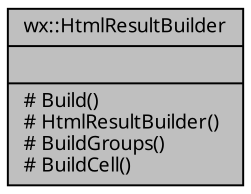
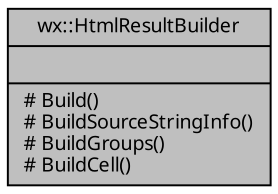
node "wx::HtmlResultBuilder": text "# HtmlResultBuilder()" -> "# BuildSourceStringInfo()"
